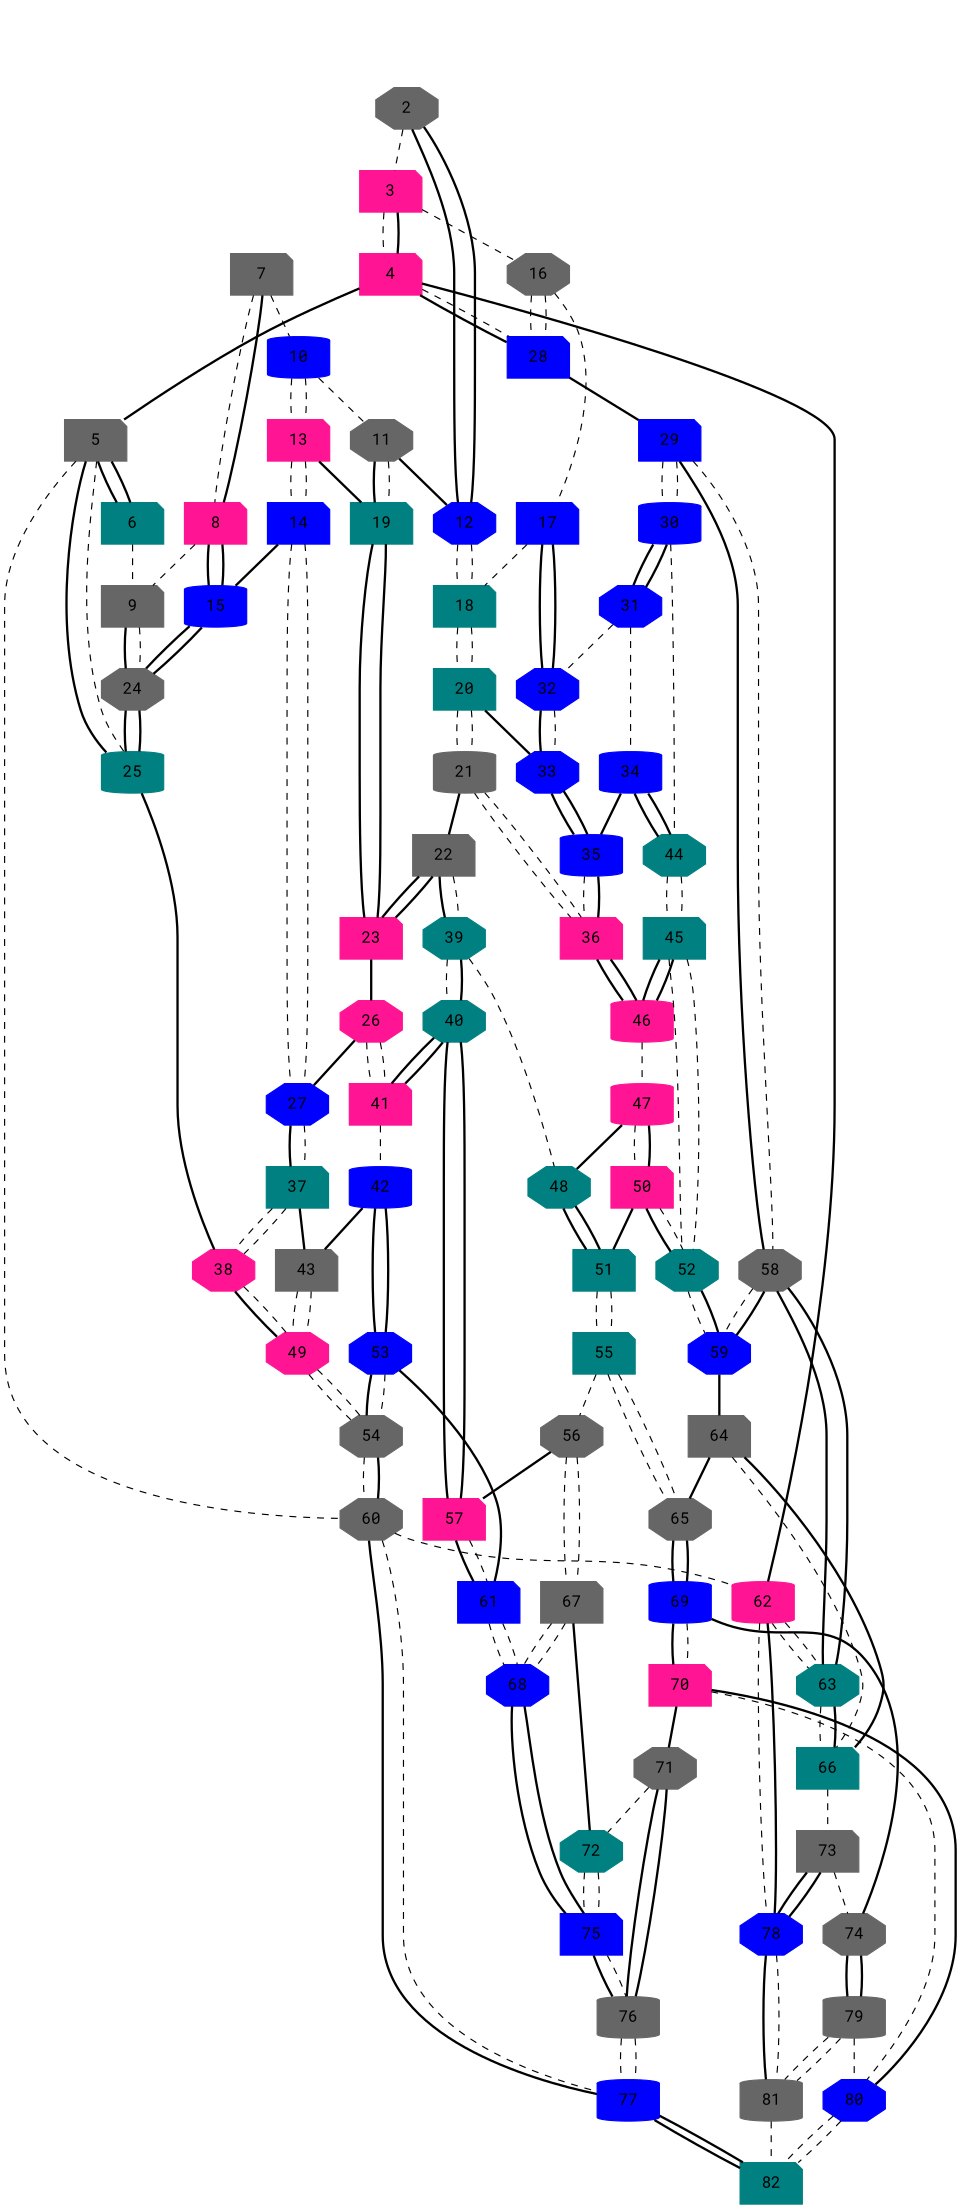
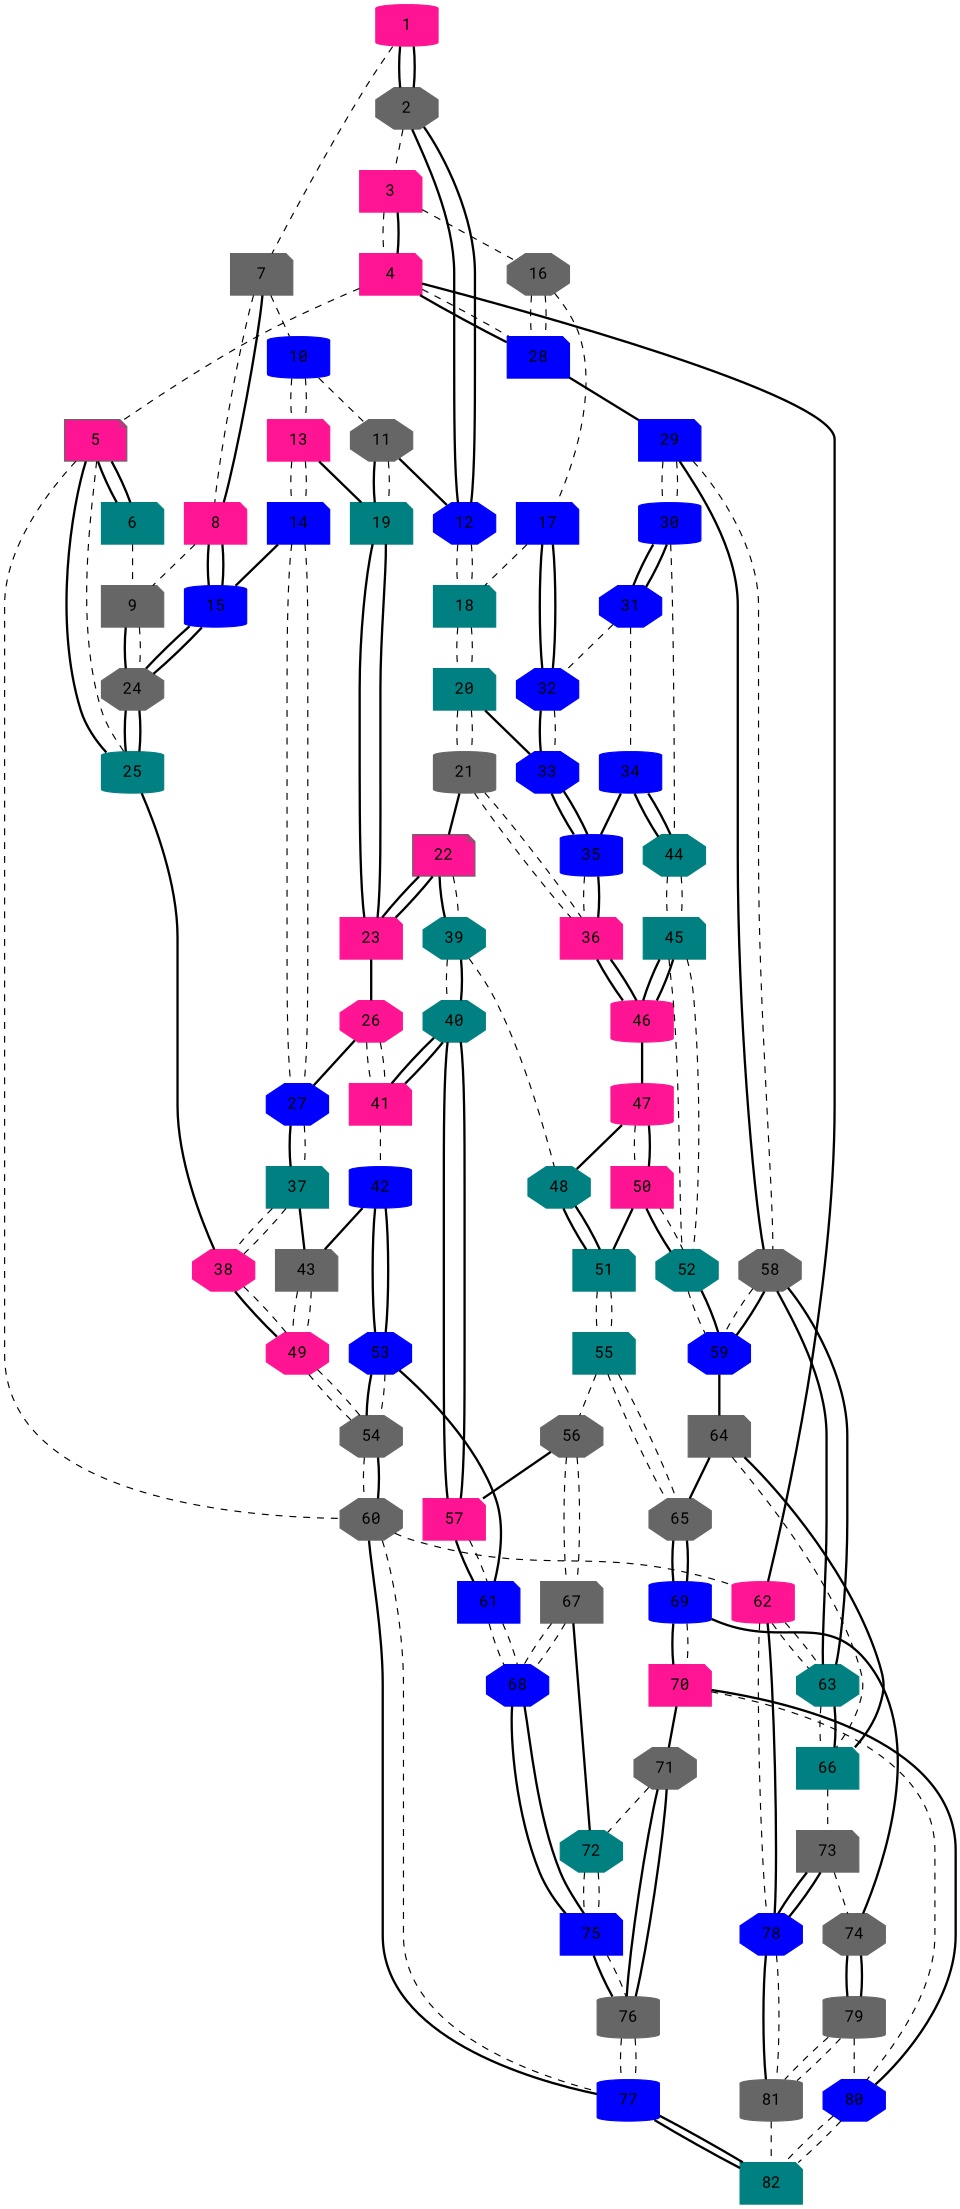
node "1": added
edge "4" -- "5": style bold -> dashed
node "5": fillcolor gray40 -> deeppink
node "22": fillcolor gray40 -> deeppink
edge "46" -- "47": style dashed -> bold
